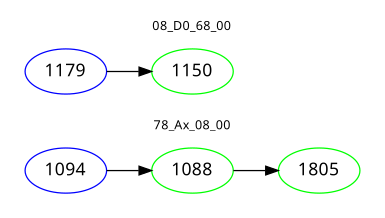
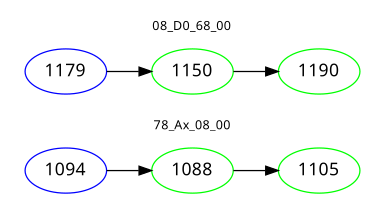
node "1190": added
node "1805": label "1805" -> "1105"
